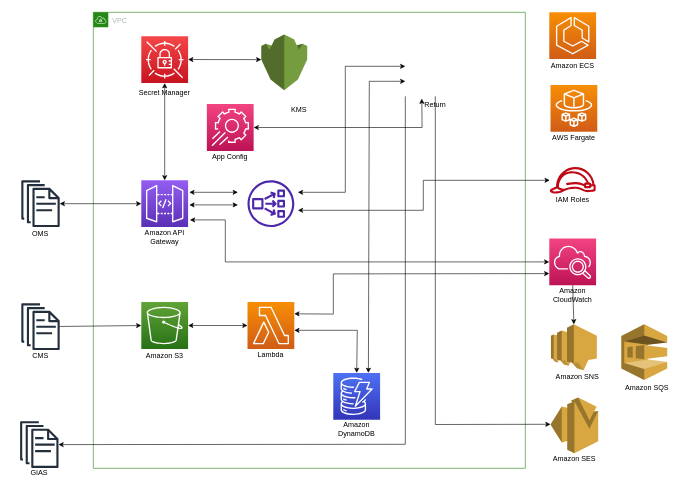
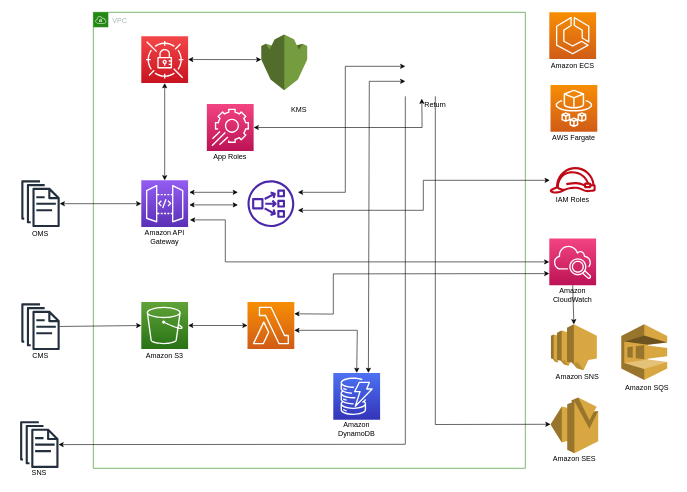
node "Secret Manager": removed
node "App Config": label "App Config" -> "App Roles"
node "Lambda": removed
node "GIAS": label "GIAS" -> "SNS"
